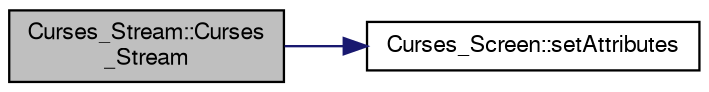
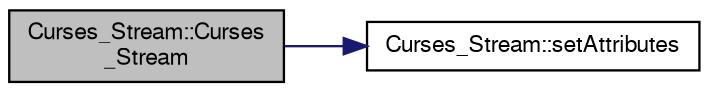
node "Curses_Screen::setAttributes": label "Curses_Screen::setAttributes" -> "Curses_Stream::setAttributes"
